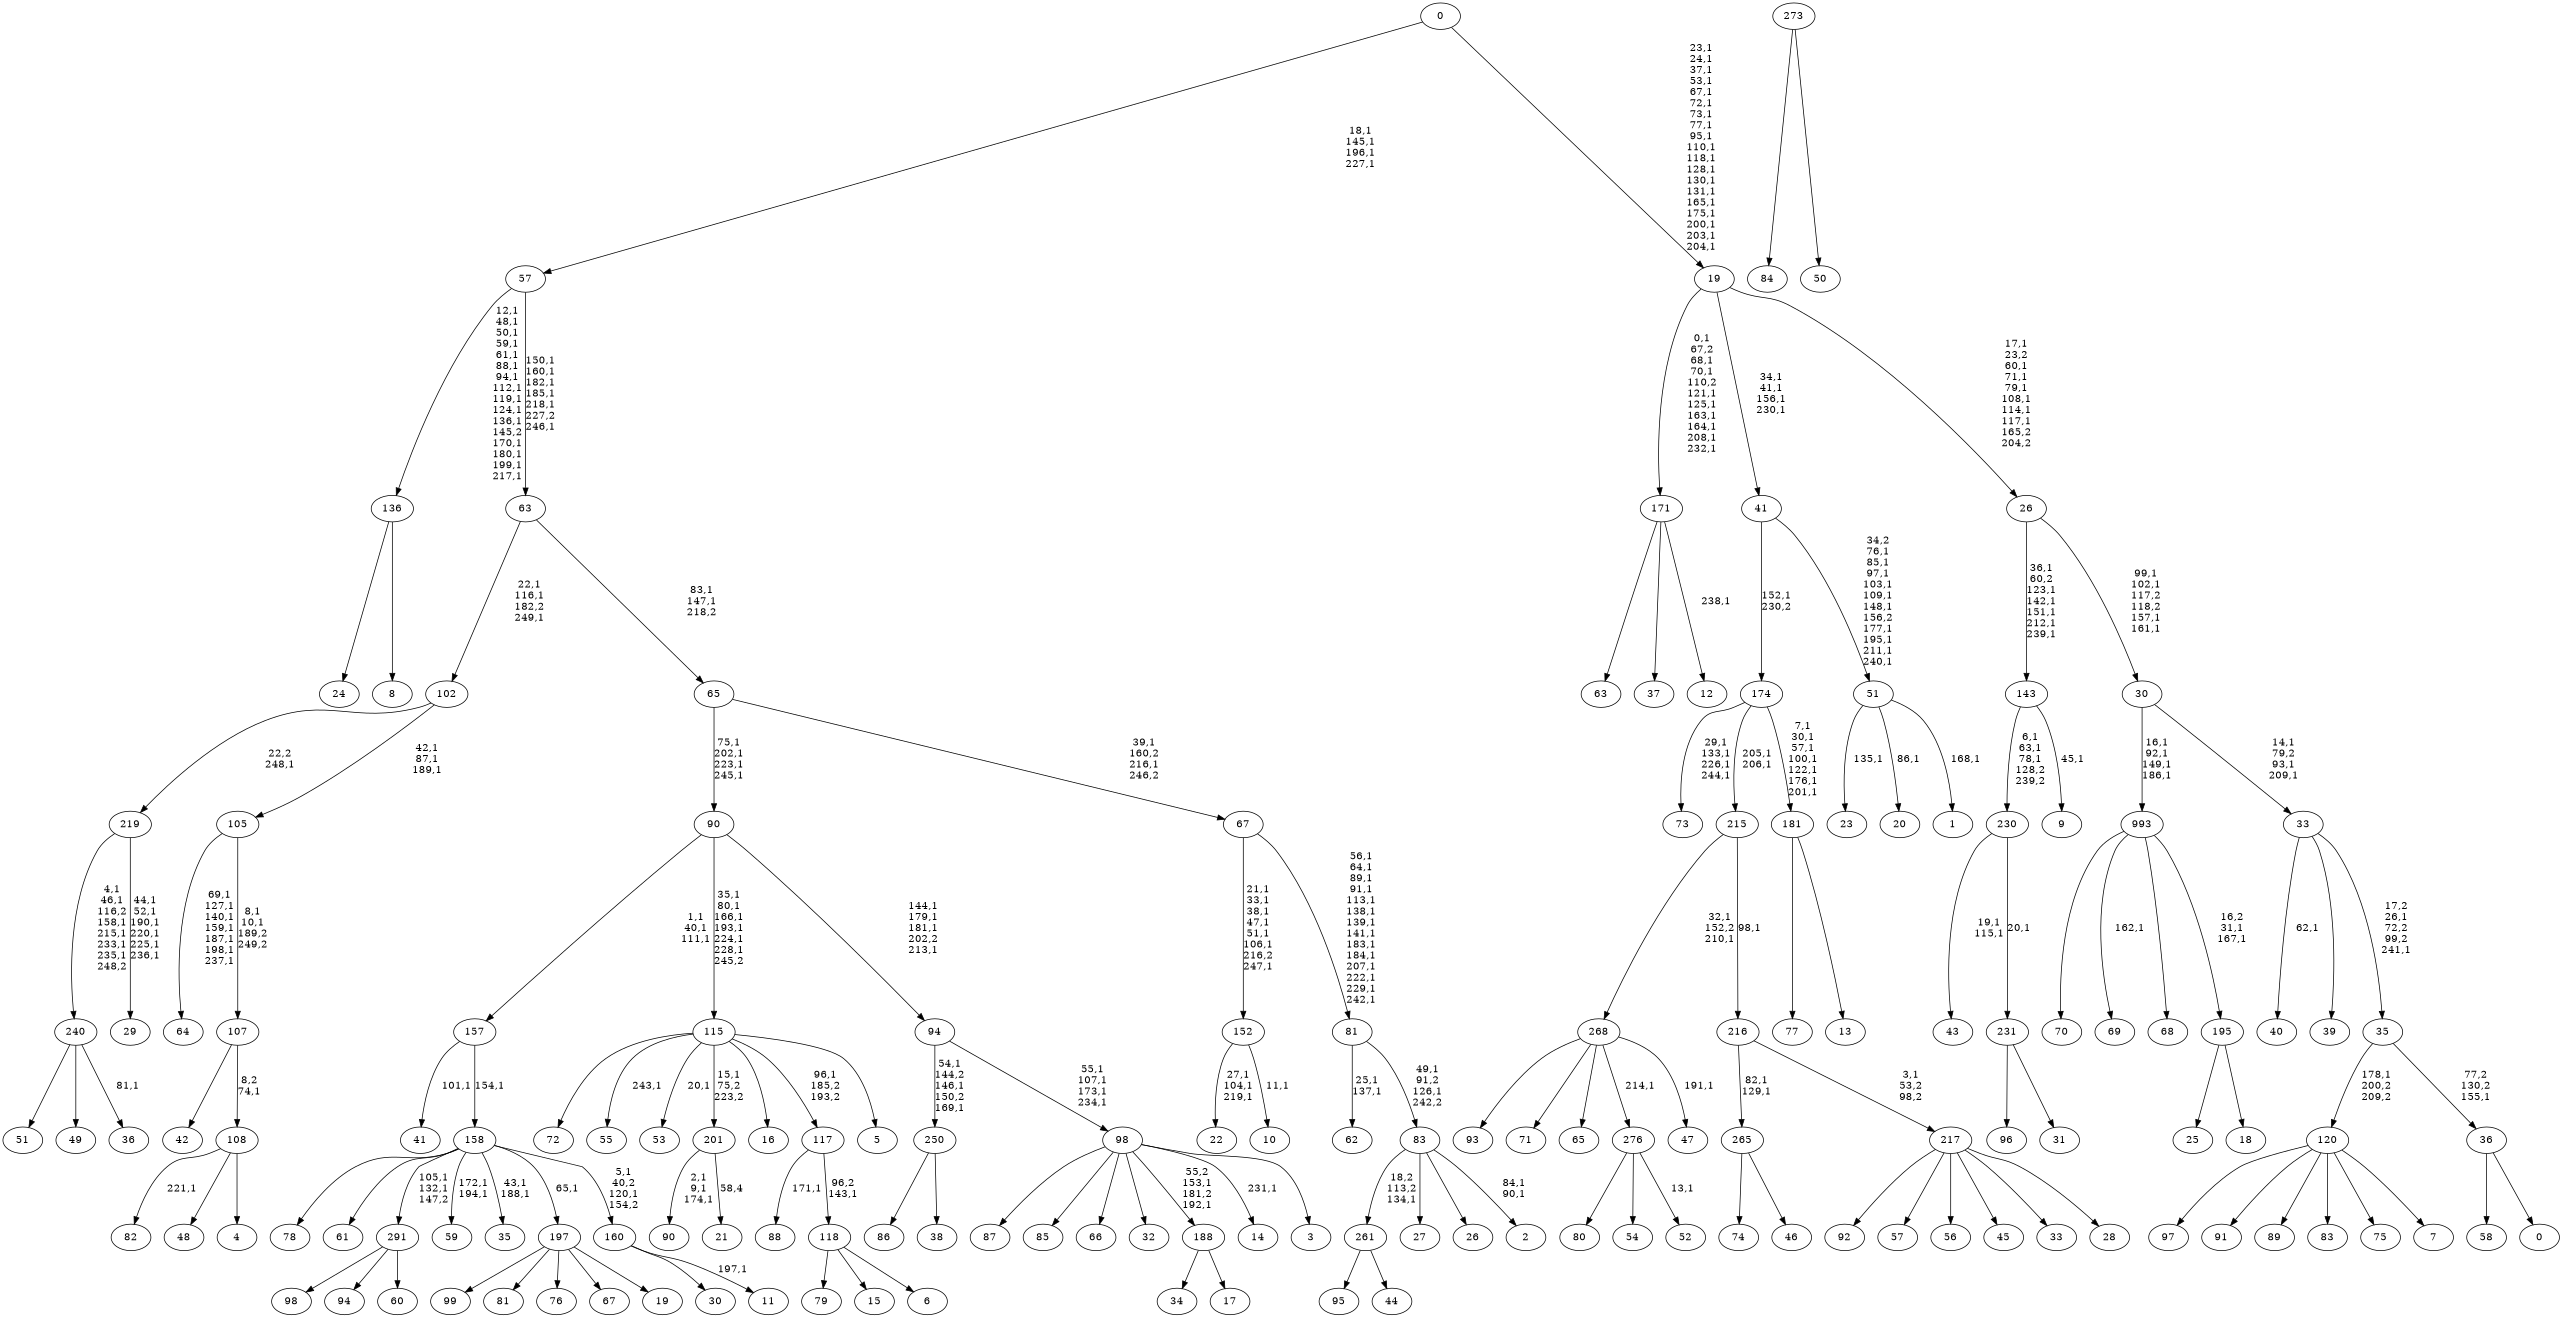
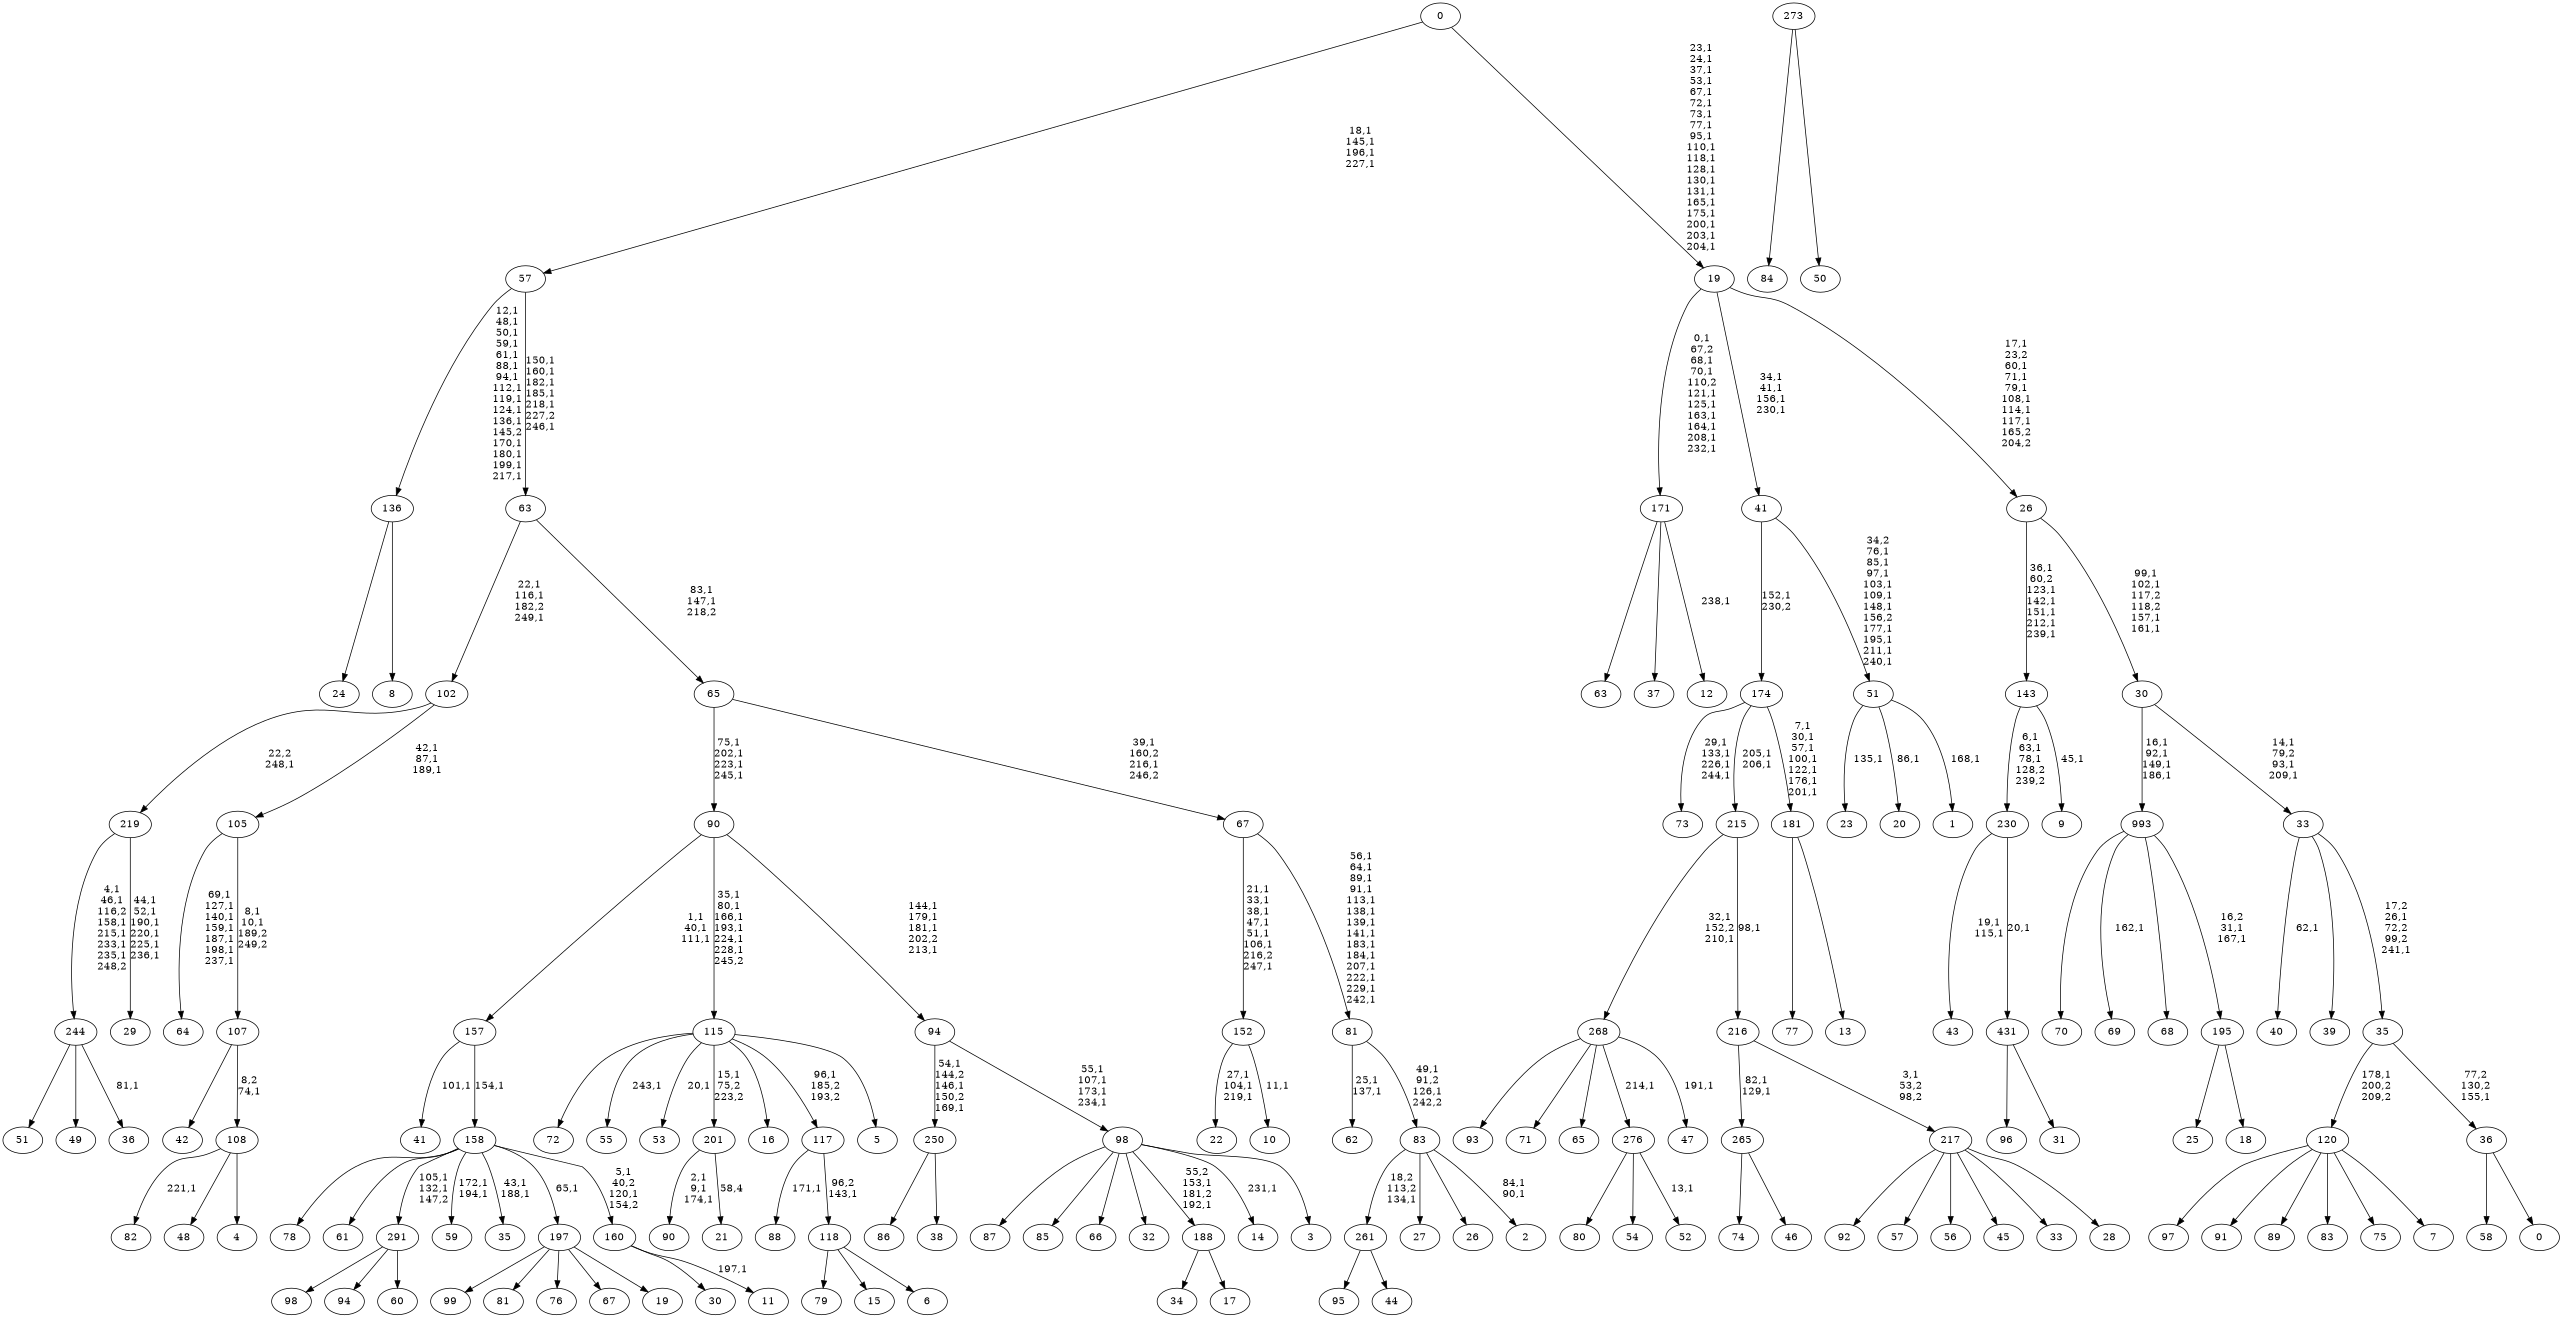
node "240": label "240" -> "244"
node "231": label "231" -> "431"
